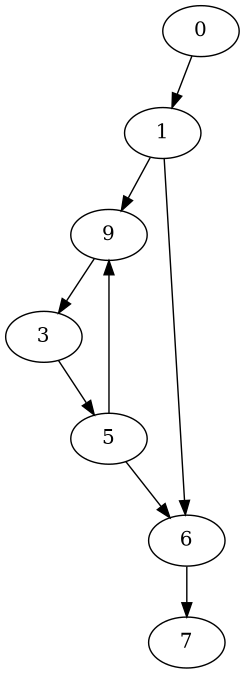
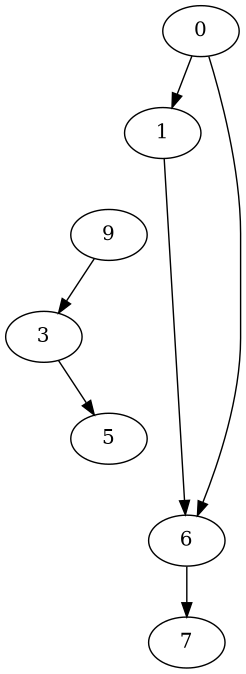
edge "1" -> "9": removed
edge "5" -> "9": removed
edge "5" -> "6": now "0" -> "6"
